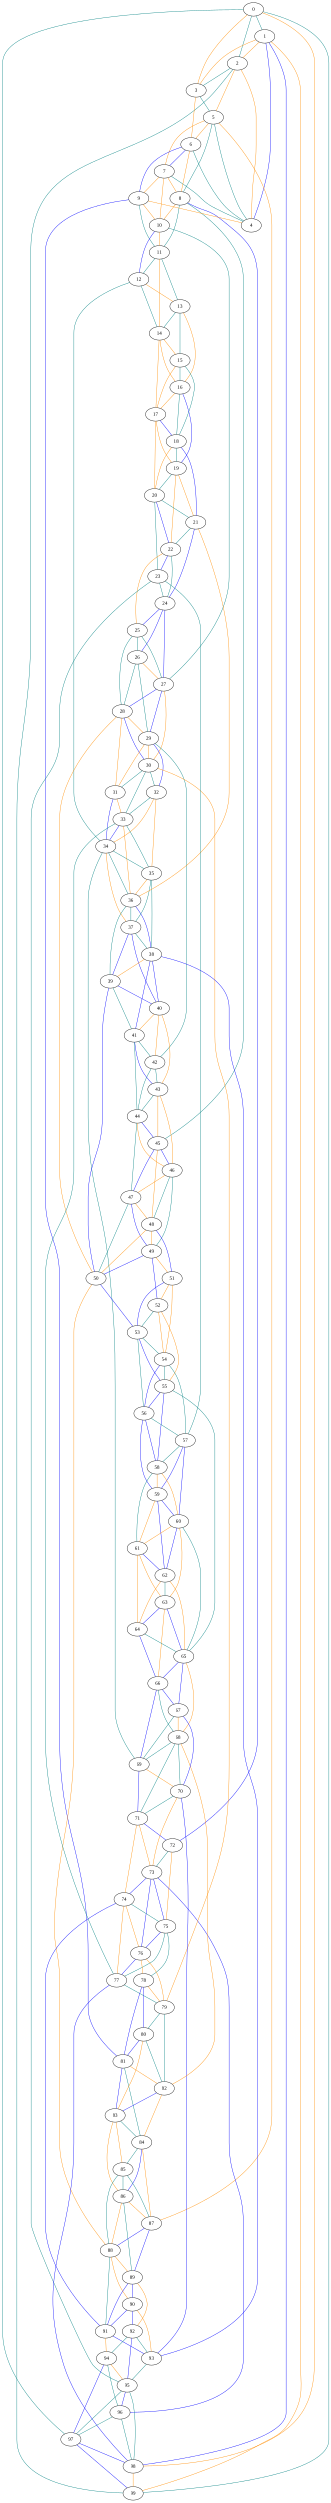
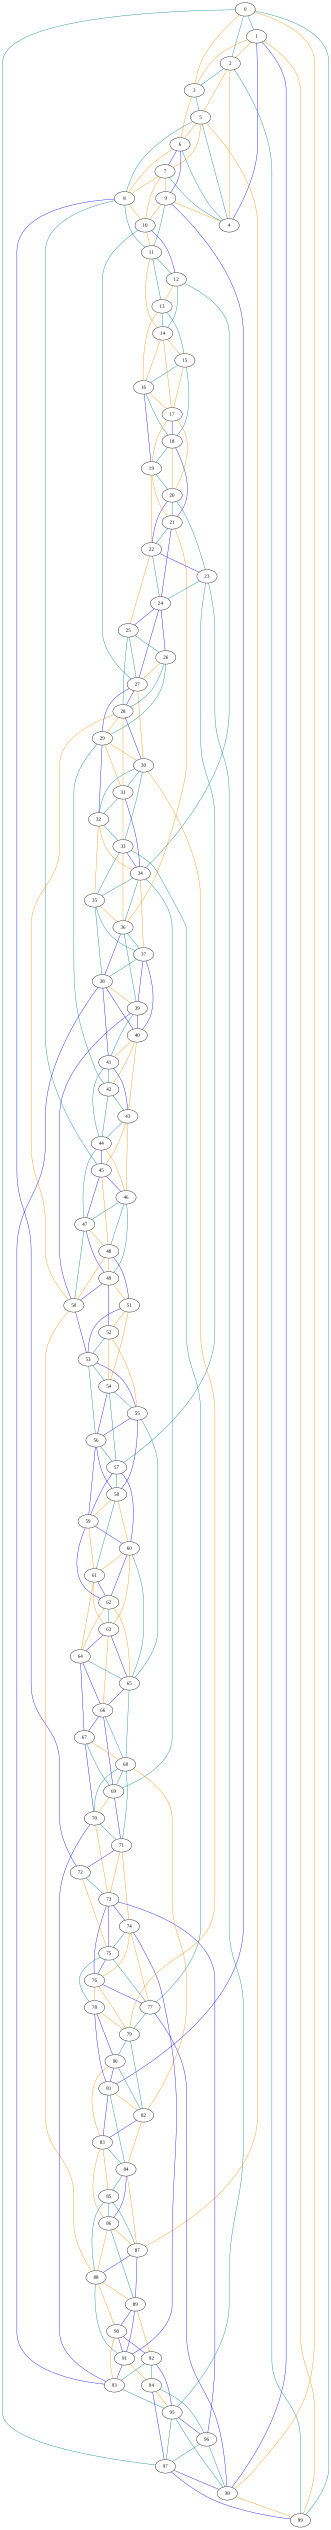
edge "31" -- "32": added
edge "46" -- "47": color darkorange -> teal
edge "65" -- "67": now "64" -- "67"
edge "65" -- "68": color darkorange -> teal
